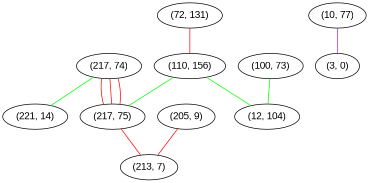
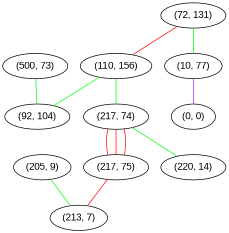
edge "(72, 131)" -- "(10, 77)": added
node "(100, 73)": label "(100, 73)" -> "(500, 73)"
node "(3, 0)": label "(3, 0)" -> "(0, 0)"
edge "(110, 156)" -- "(217, 75)": now "(110, 156)" -- "(217, 74)"
node "(221, 14)": label "(221, 14)" -> "(220, 14)"
node "(12, 104)": label "(12, 104)" -> "(92, 104)"
edge "(205, 9)" -- "(213, 7)": color red -> green
